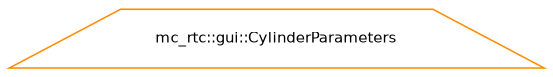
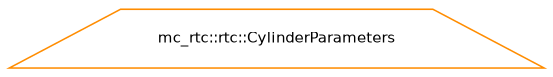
node "mc_rtc::gui::CylinderParameters": label "mc_rtc::gui::CylinderParameters" -> "mc_rtc::rtc::CylinderParameters"
